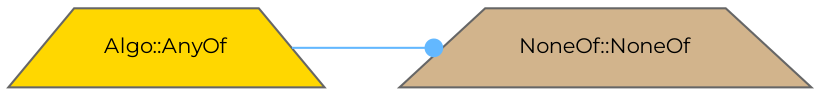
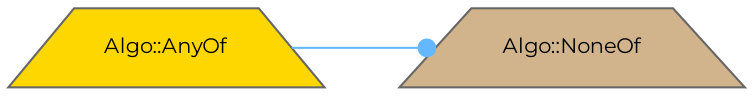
node "NoneOf::NoneOf": label "NoneOf::NoneOf" -> "Algo::NoneOf"
